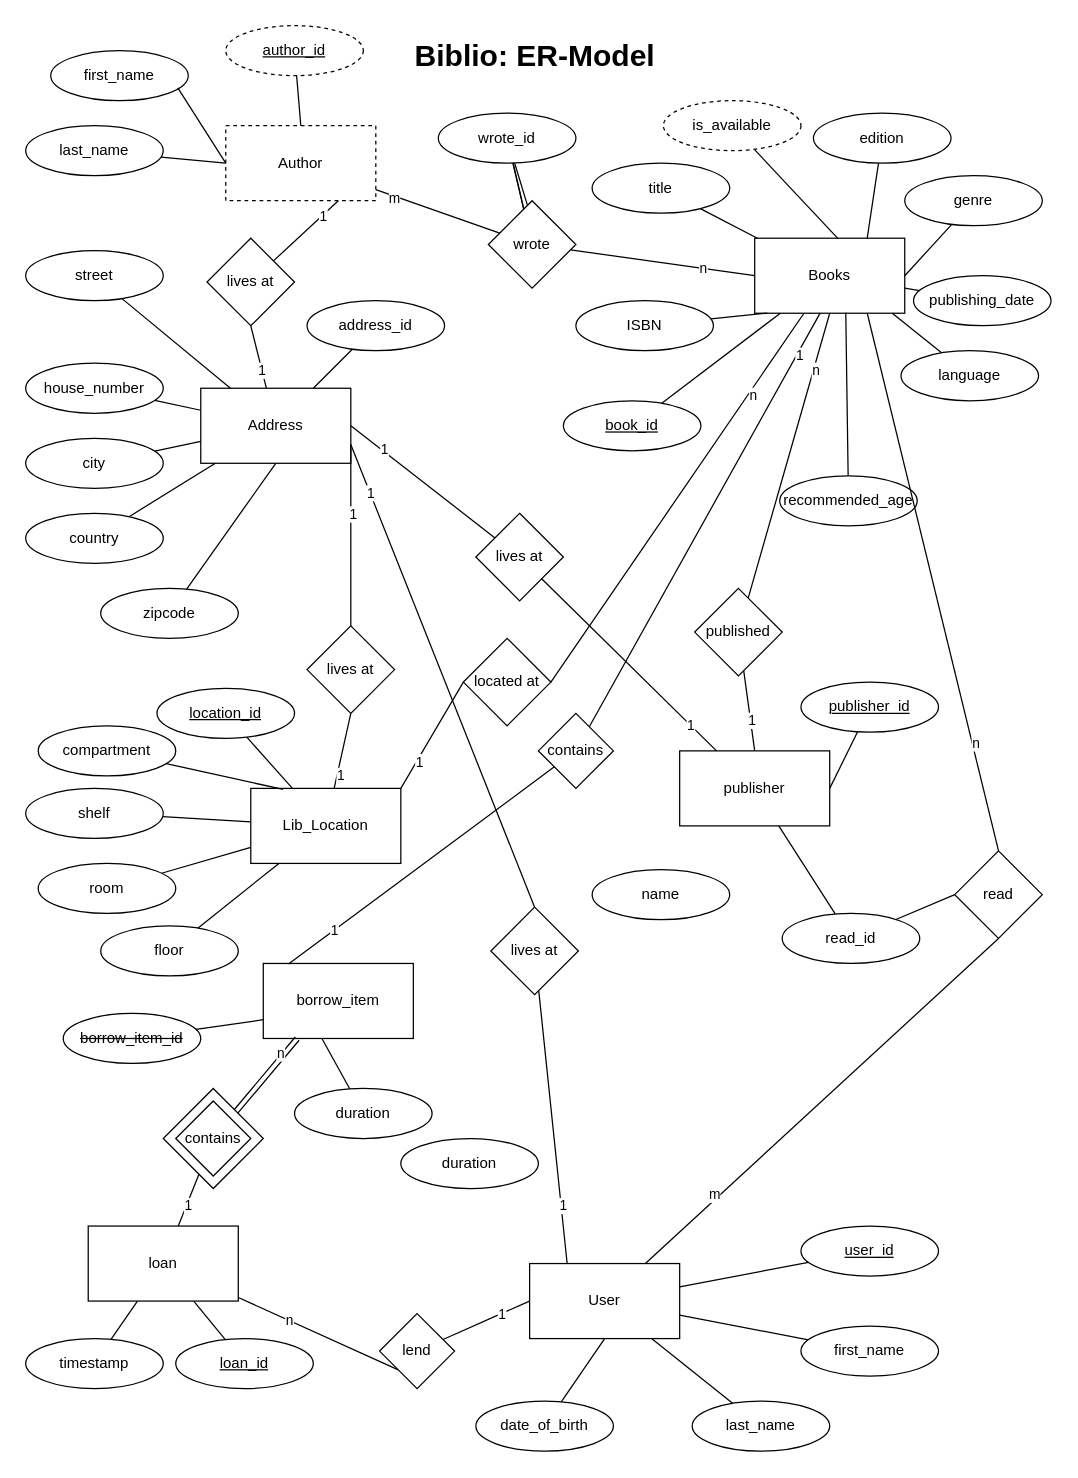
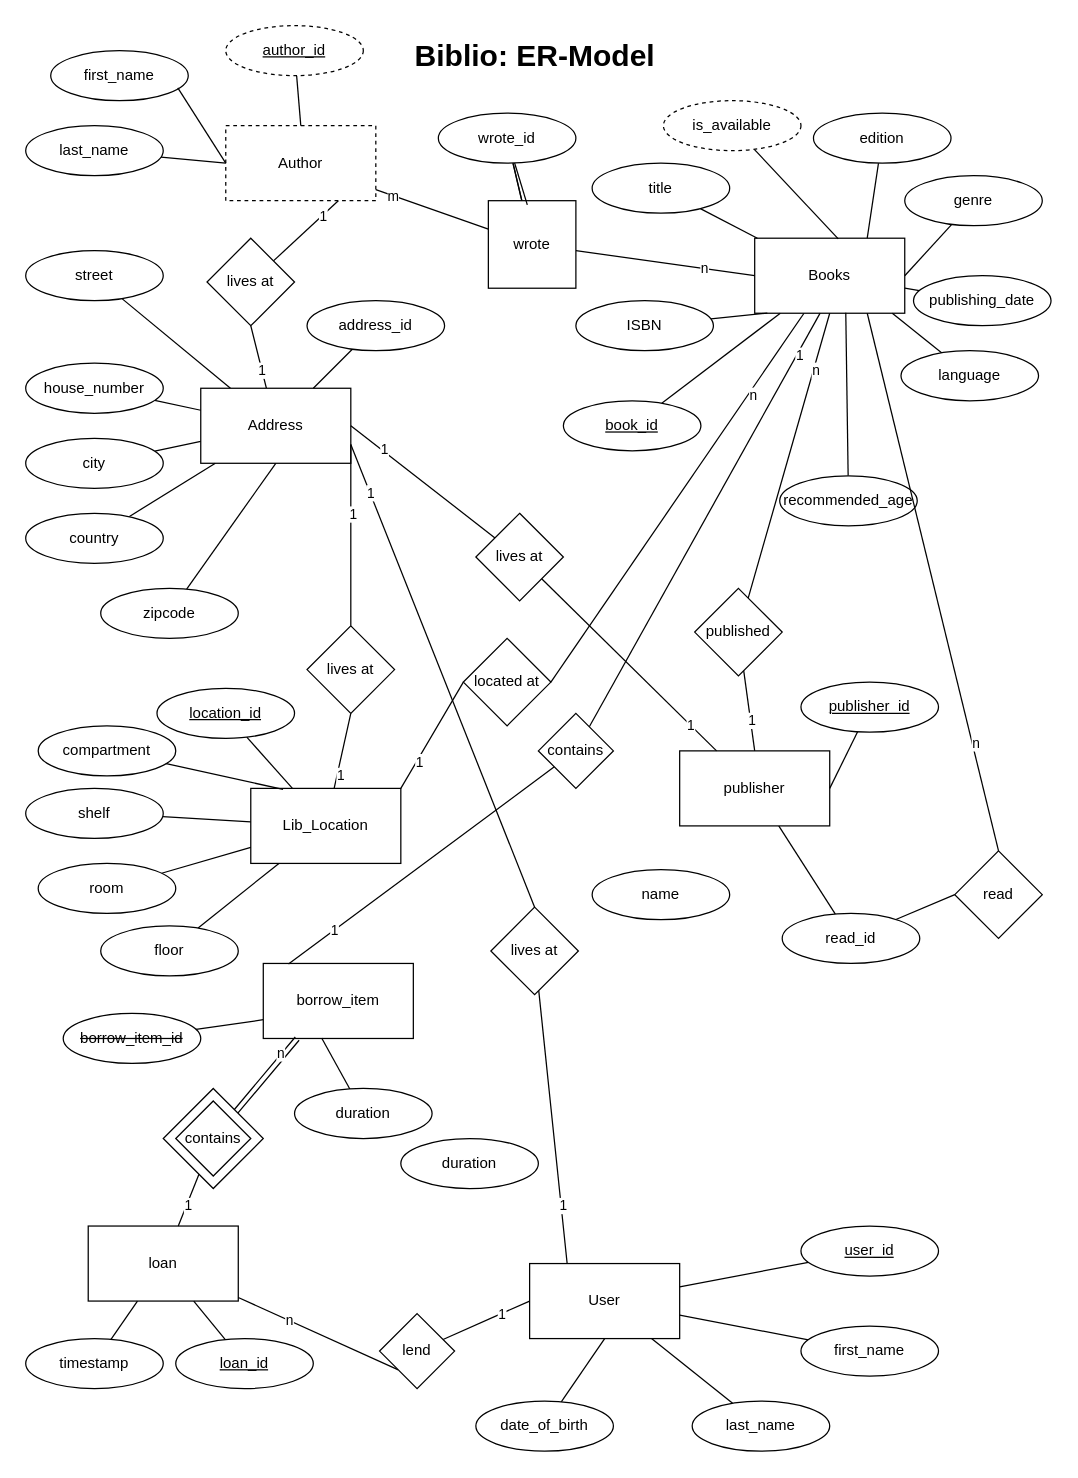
node "wrote": shape diamond -> rectangle
edge "read" -- "User": removed, label "m"
